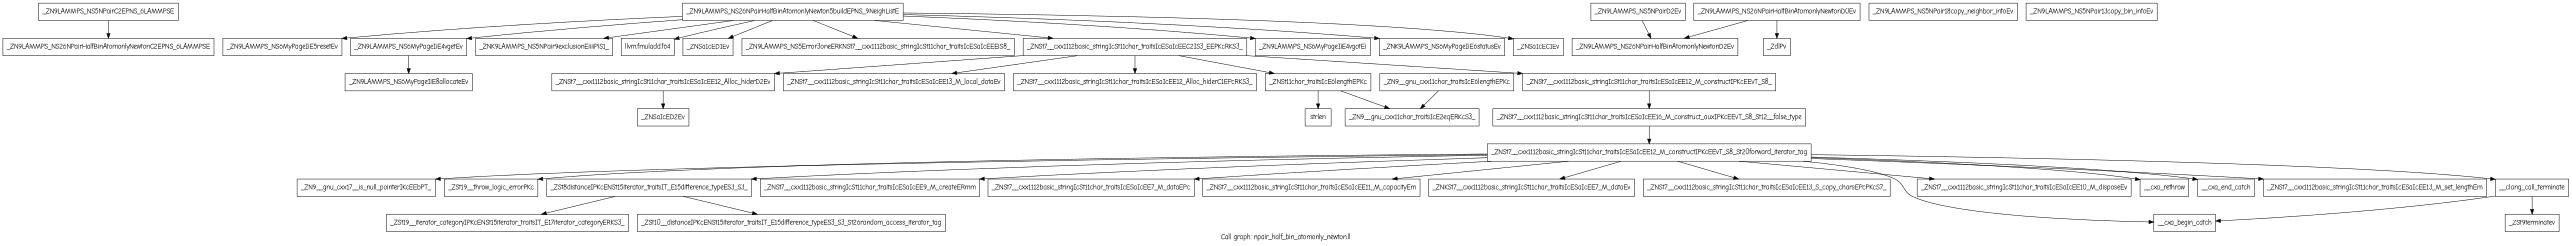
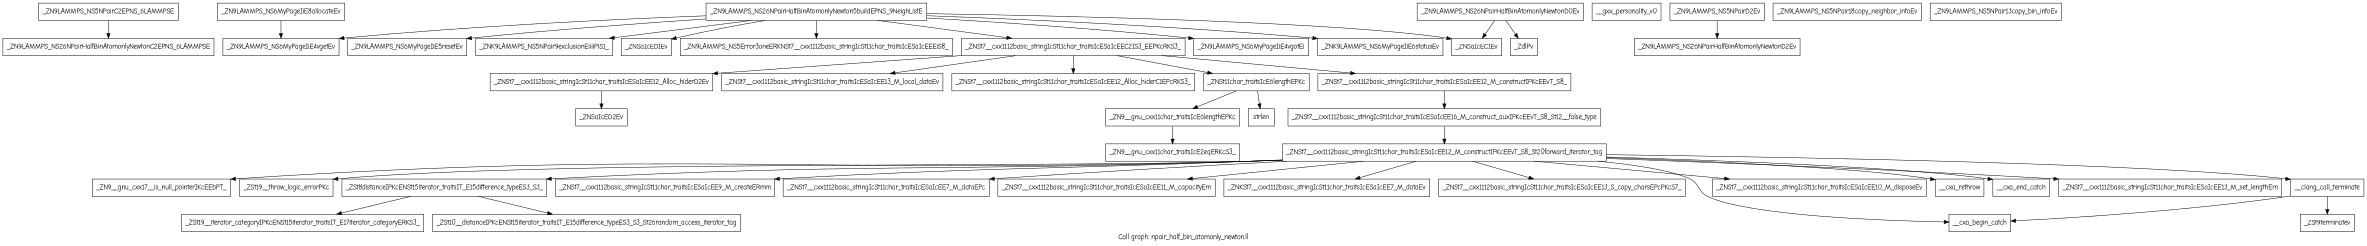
node "__gxx_personality_v0": added
edge "_ZN9LAMMPS_NS26NPairHalfBinAtomonlyNewtonD0Ev" -> "_ZN9LAMMPS_NS26NPairHalfBinAtomonlyNewtonD2Ev": now "_ZN9LAMMPS_NS26NPairHalfBinAtomonlyNewtonD0Ev" -> "_ZNSaIcEC1Ev"
node "llvm.fmuladd.f64": removed
edge "_ZN9LAMMPS_NS6MyPageIiE4vgetEv" -> "_ZN9LAMMPS_NS6MyPageIiE8allocateEv": reversed
edge "_ZNSt11char_traitsIcE6lengthEPKc" -> "_ZN9__gnu_cxx11char_traitsIcE2eqERKcS3_": now "_ZNSt11char_traitsIcE6lengthEPKc" -> "_ZN9__gnu_cxx11char_traitsIcE6lengthEPKc"
